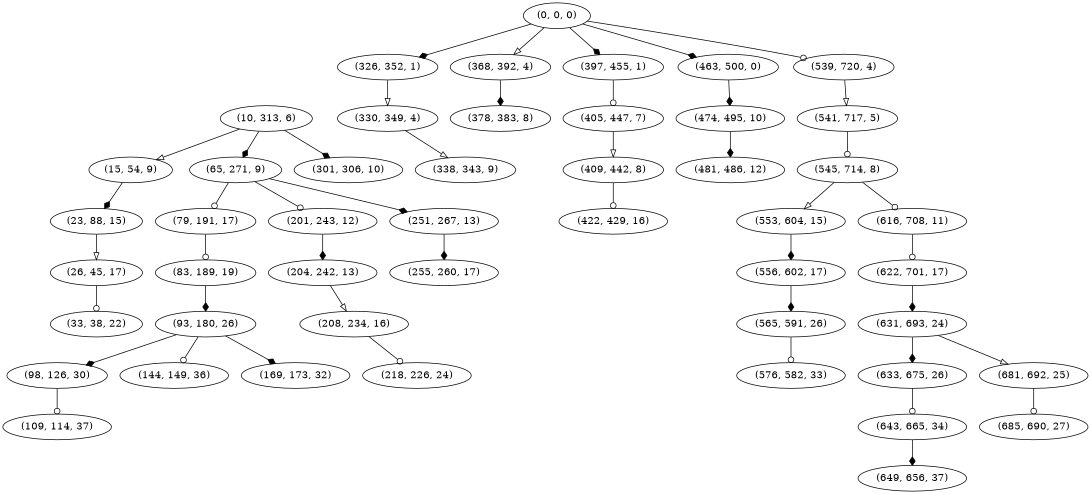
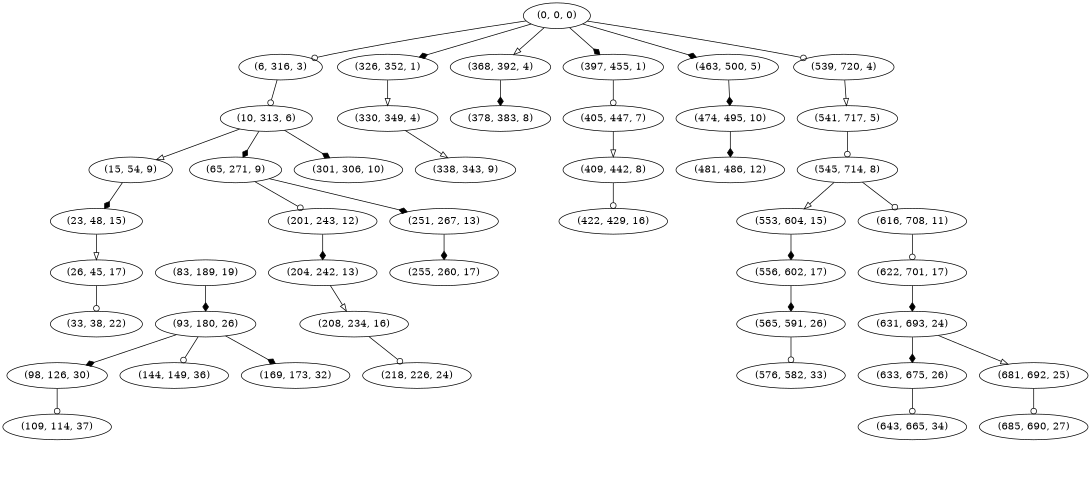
node "(6, 316, 3)": added
node "(463, 500, 0)": label "(463, 500, 0)" -> "(463, 500, 5)"
node "(23, 88, 15)": label "(23, 88, 15)" -> "(23, 48, 15)"
node "(79, 191, 17)": removed
node "(649, 656, 37)": removed
